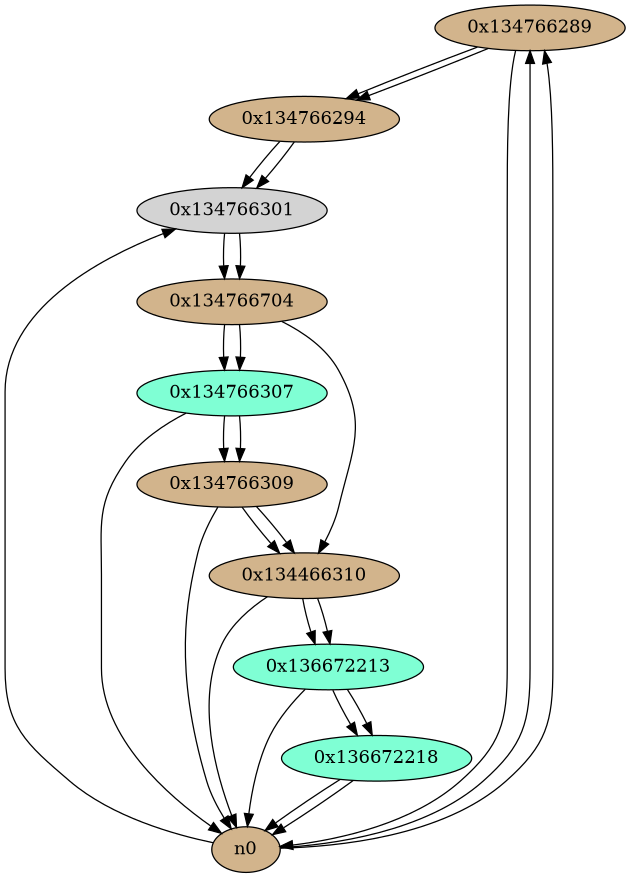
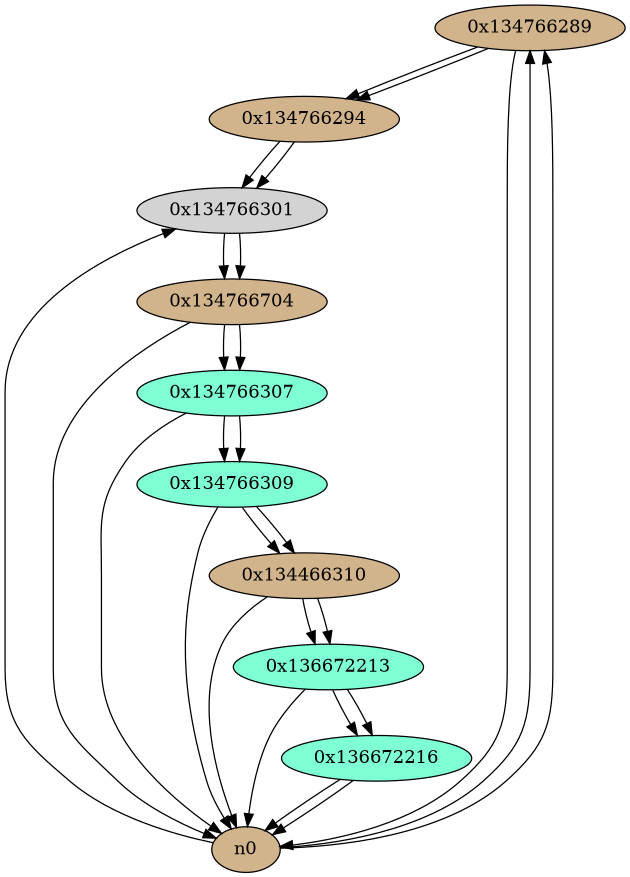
edge "0x134766704" -> "0x134466310": now "0x134766704" -> "n0"
node "0x134766309": fillcolor tan -> aquamarine
node "0x136672218": label "0x136672218" -> "0x136672216"
